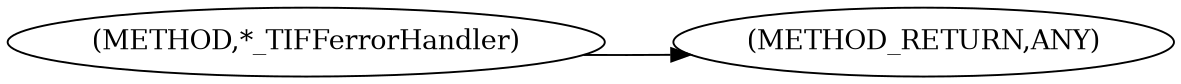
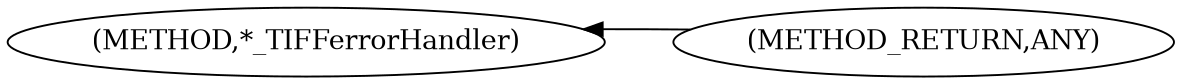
edge "(METHOD,*_TIFFerrorHandler)" -> "(METHOD_RETURN,ANY)": reversed
